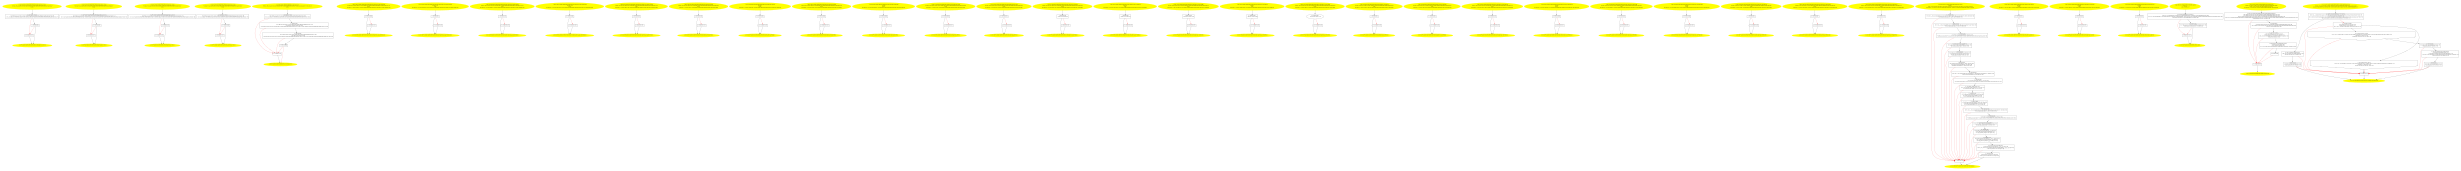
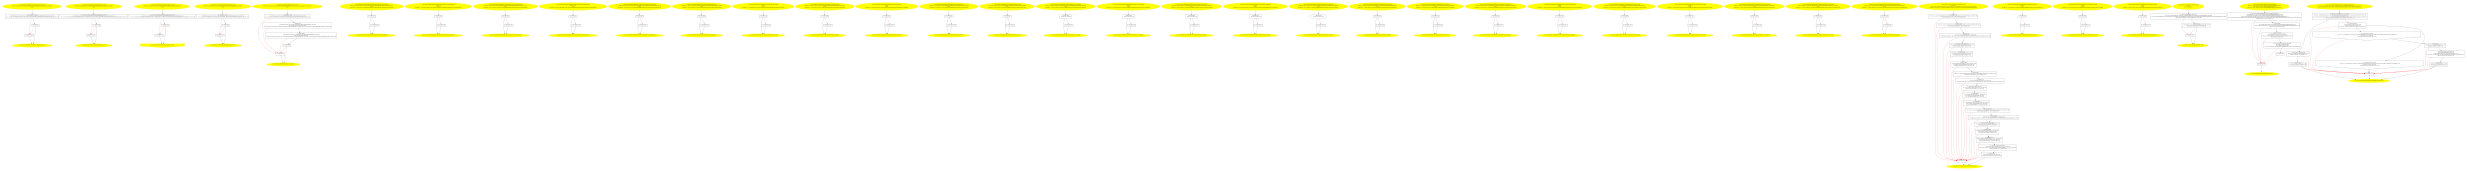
node "2: Exit ParameterizedTestMethodTest$SubWrong.<init>()": shape ellipse -> invhouse
